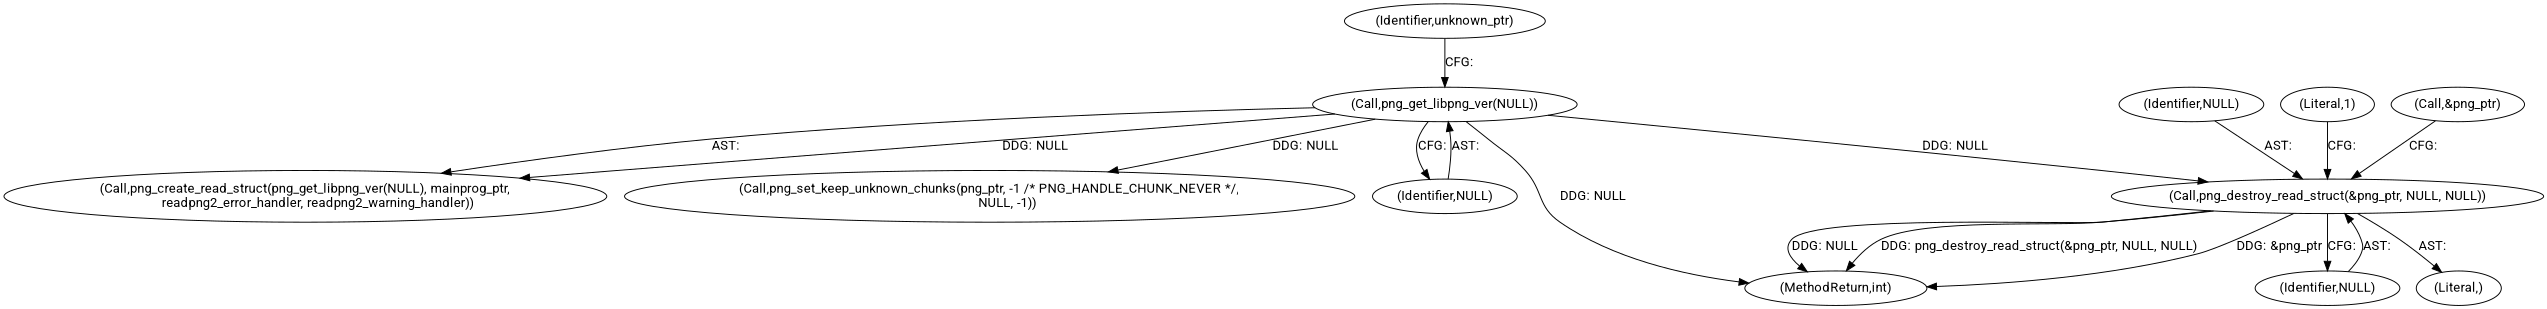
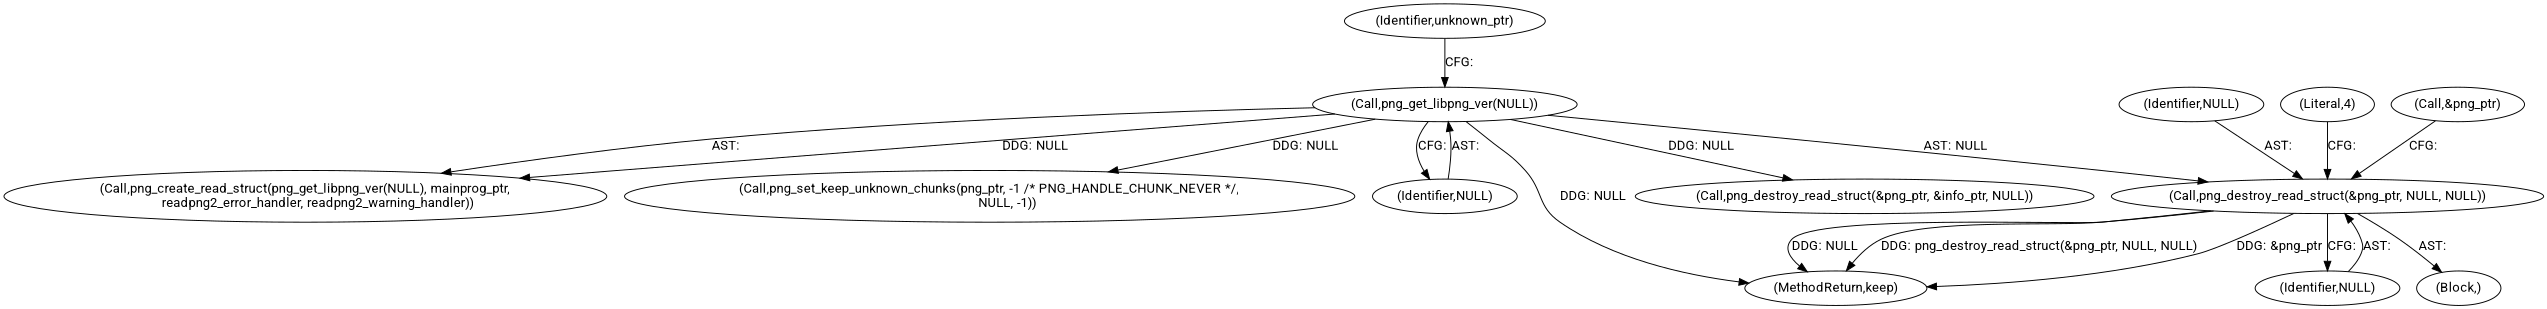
node "(Literal,1)": label "(Literal,1)" -> "(Literal,4)"
edge "(Call,png_get_libpng_ver(NULL))" -> "(Call,png_destroy_read_struct(&png_ptr, NULL, NULL))": label "DDG: NULL" -> "AST: NULL"
node "(Call,png_destroy_read_struct(&png_ptr, &info_ptr, NULL))": added
node "(MethodReturn,int)": label "(MethodReturn,int)" -> "(MethodReturn,keep)"
node "(Literal,)": label "(Literal,)" -> "(Block,)"
